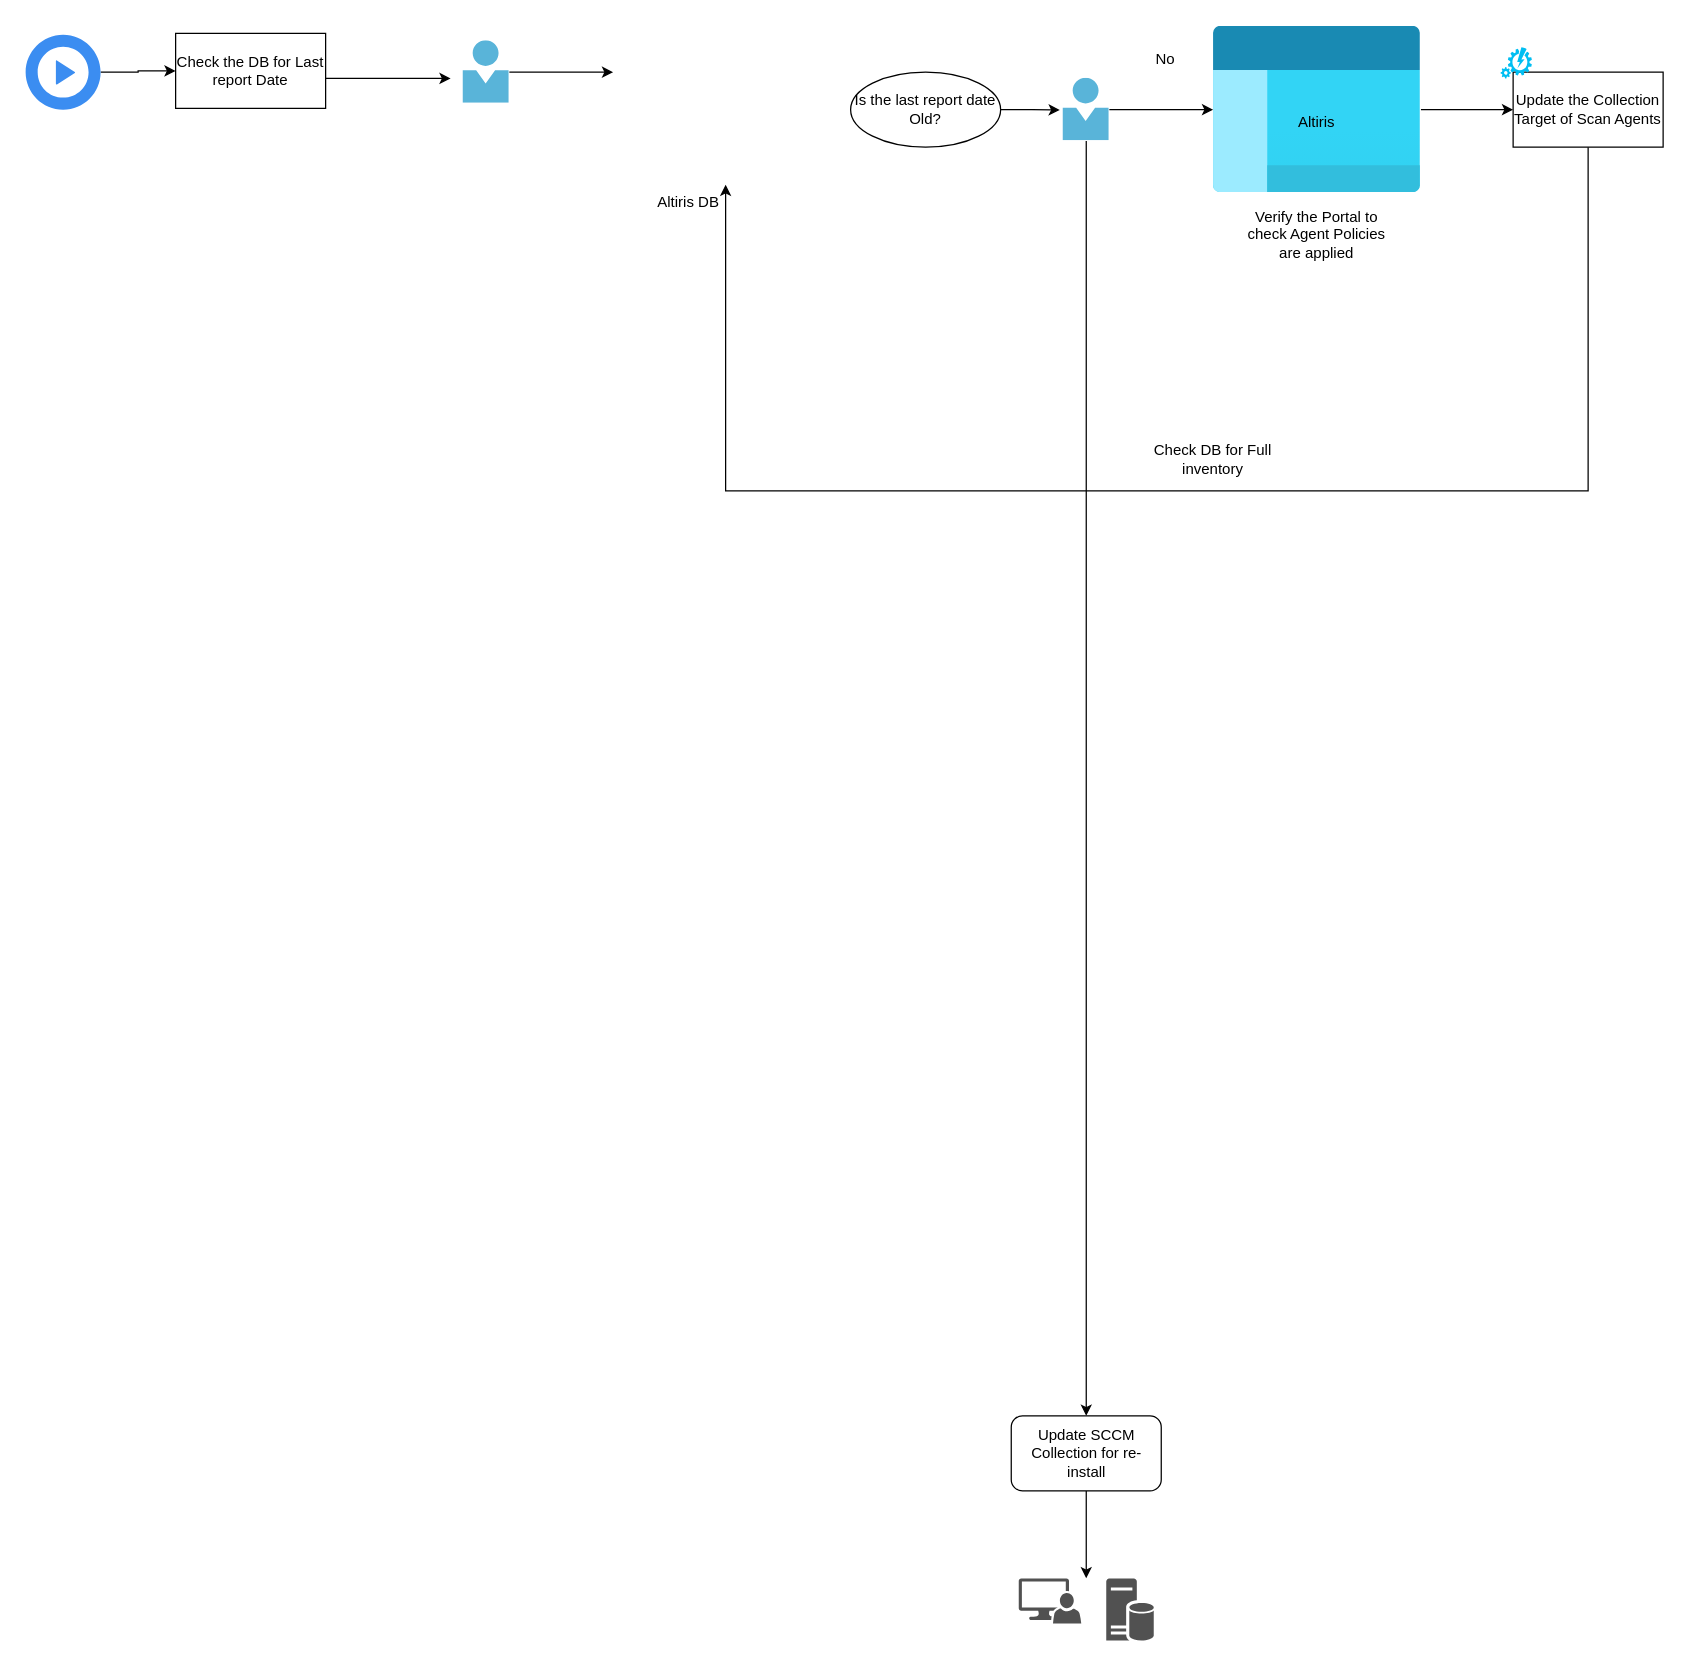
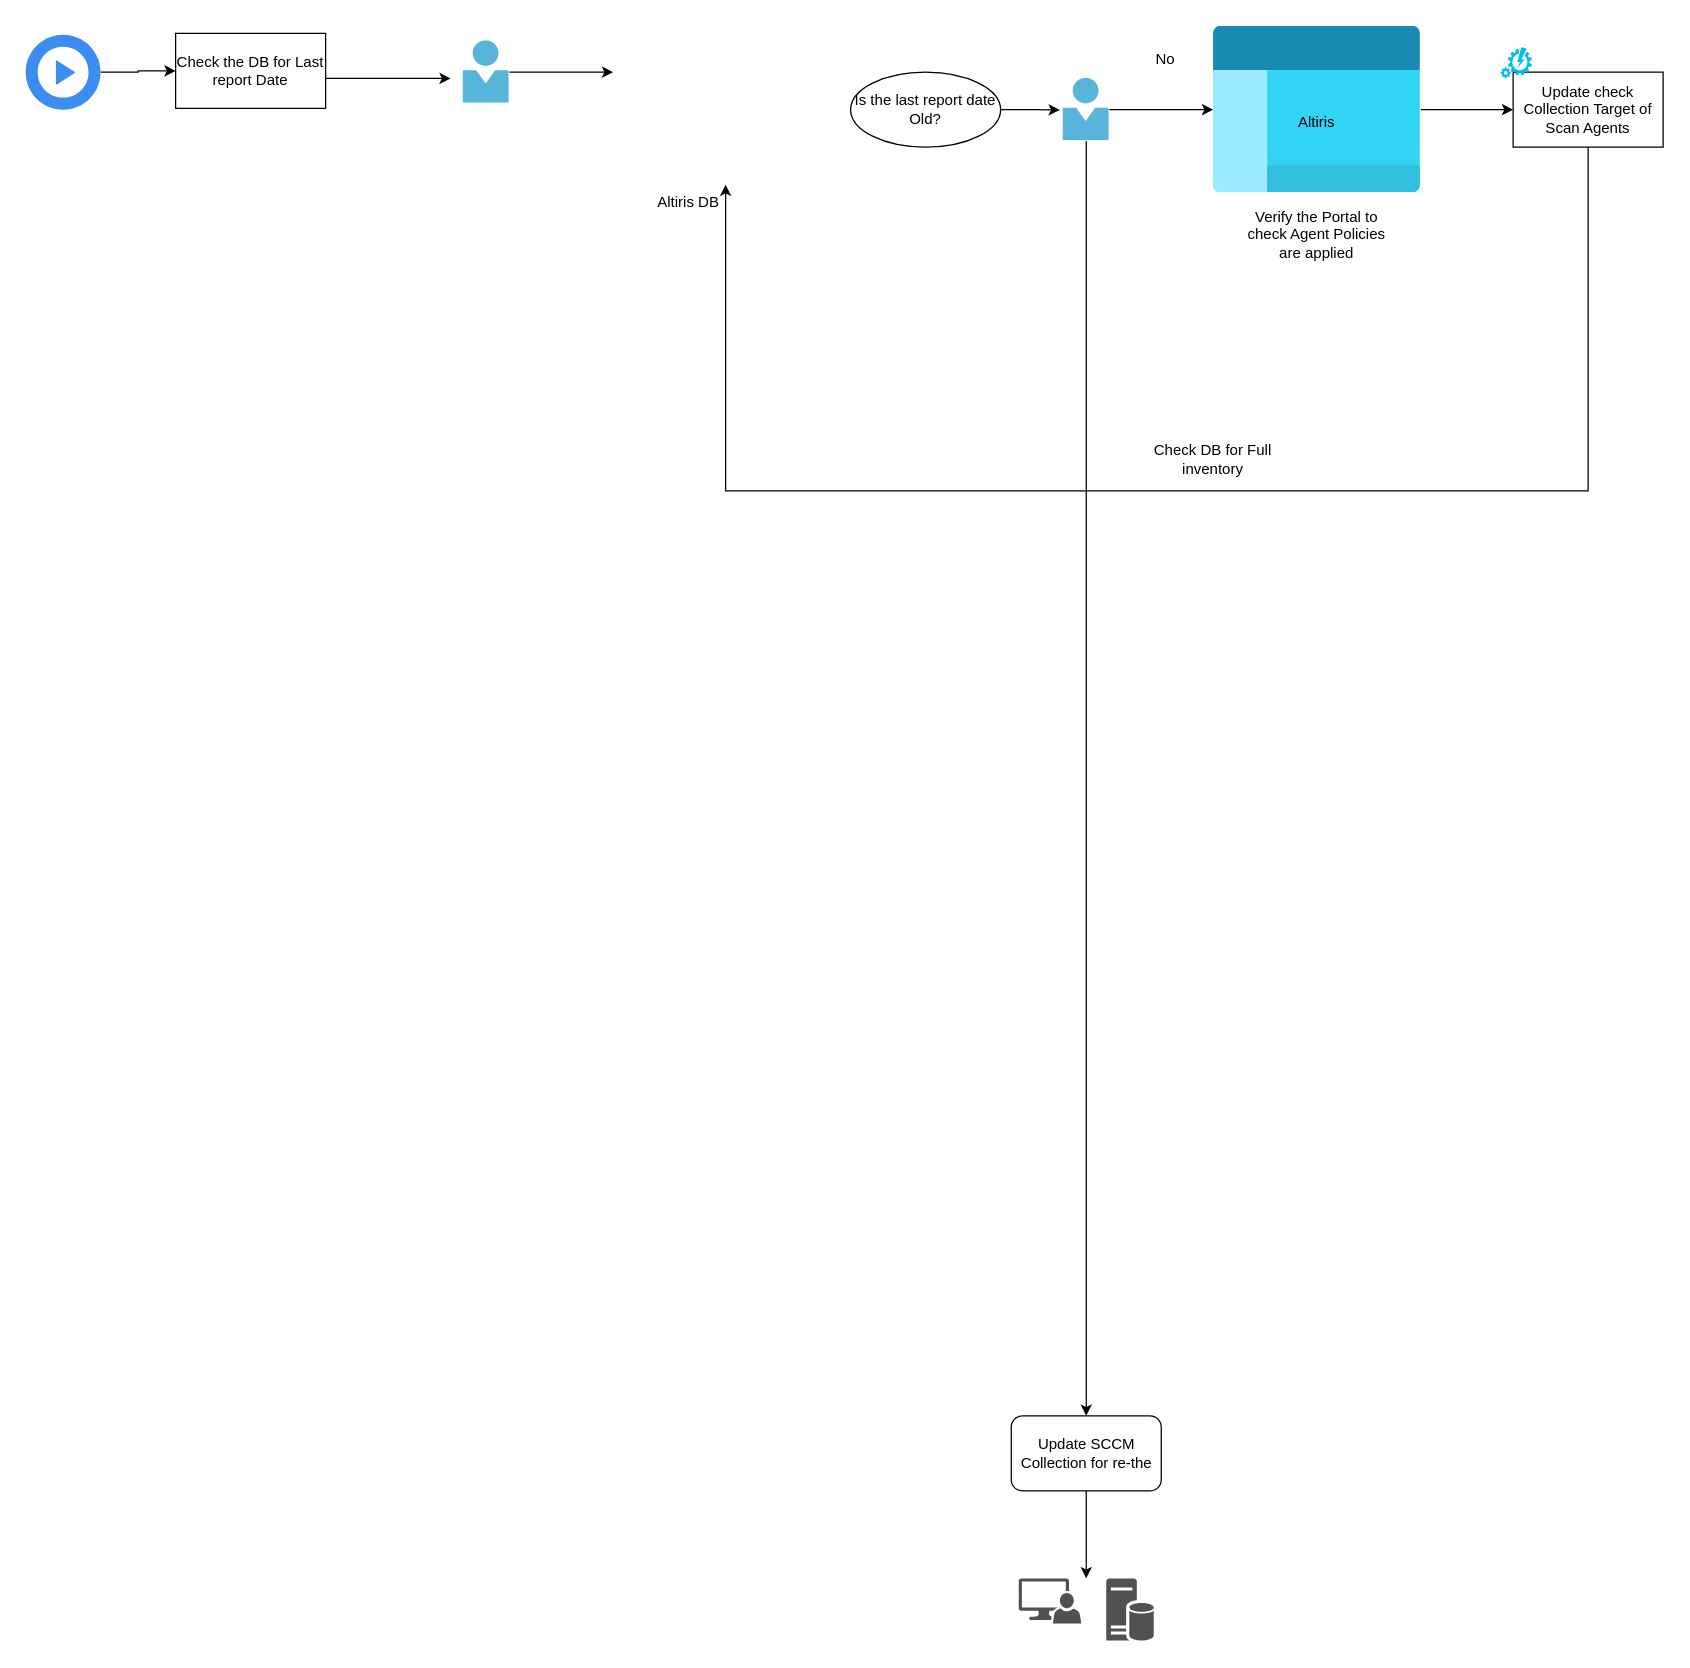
node "Update the Collection Target of Scan Agents": label "Update the Collection Target of Scan Agents" -> "Update check Collection Target of Scan Agents"
node "Update SCCM Collection for re-install": label "Update SCCM Collection for re-install" -> "Update SCCM Collection for re-the"
